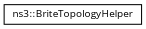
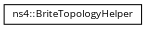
node "ns3::BriteTopologyHelper": label "ns3::BriteTopologyHelper" -> "ns4::BriteTopologyHelper"
